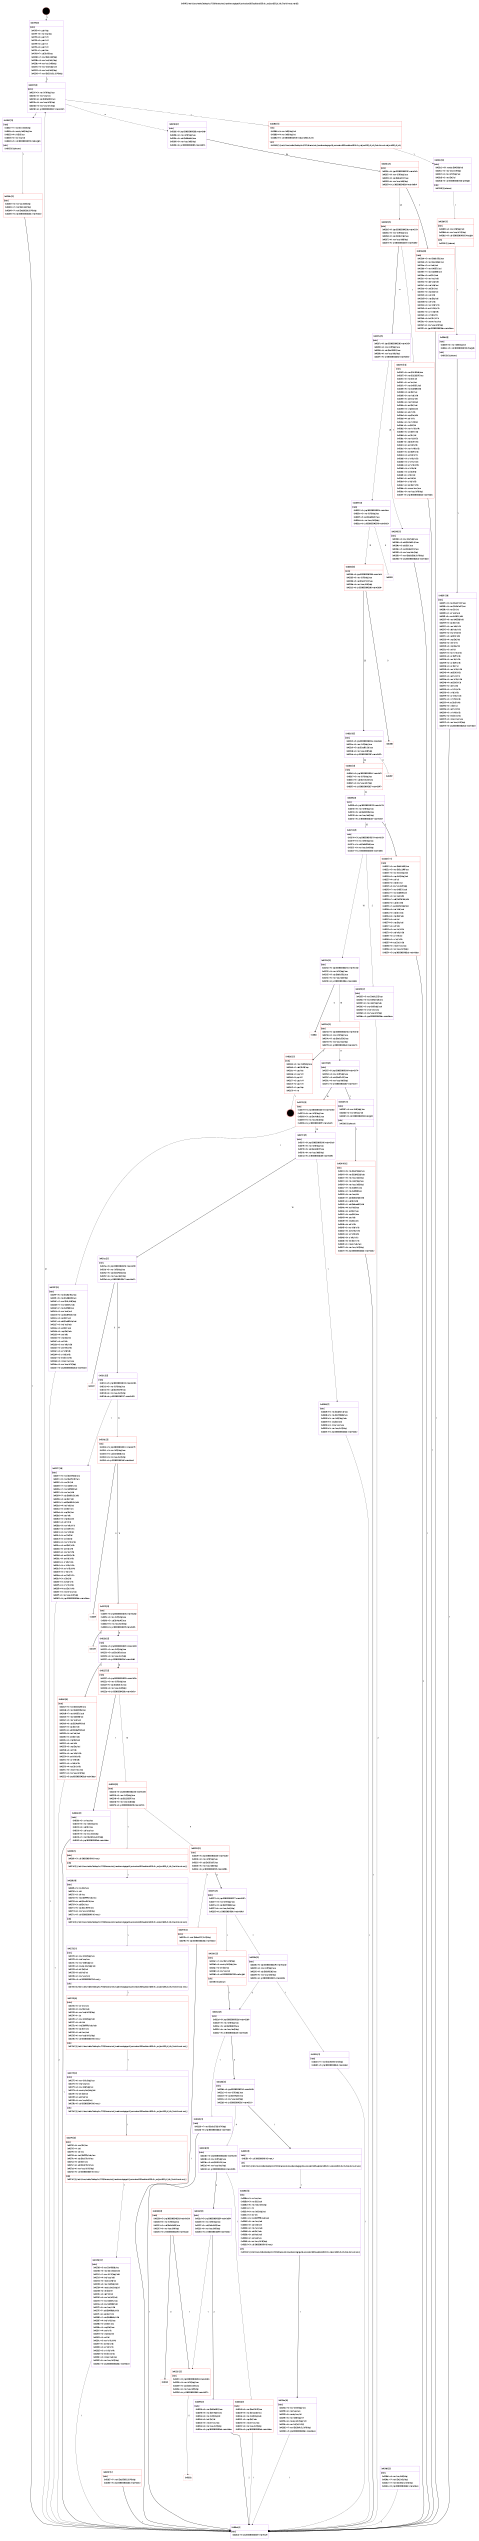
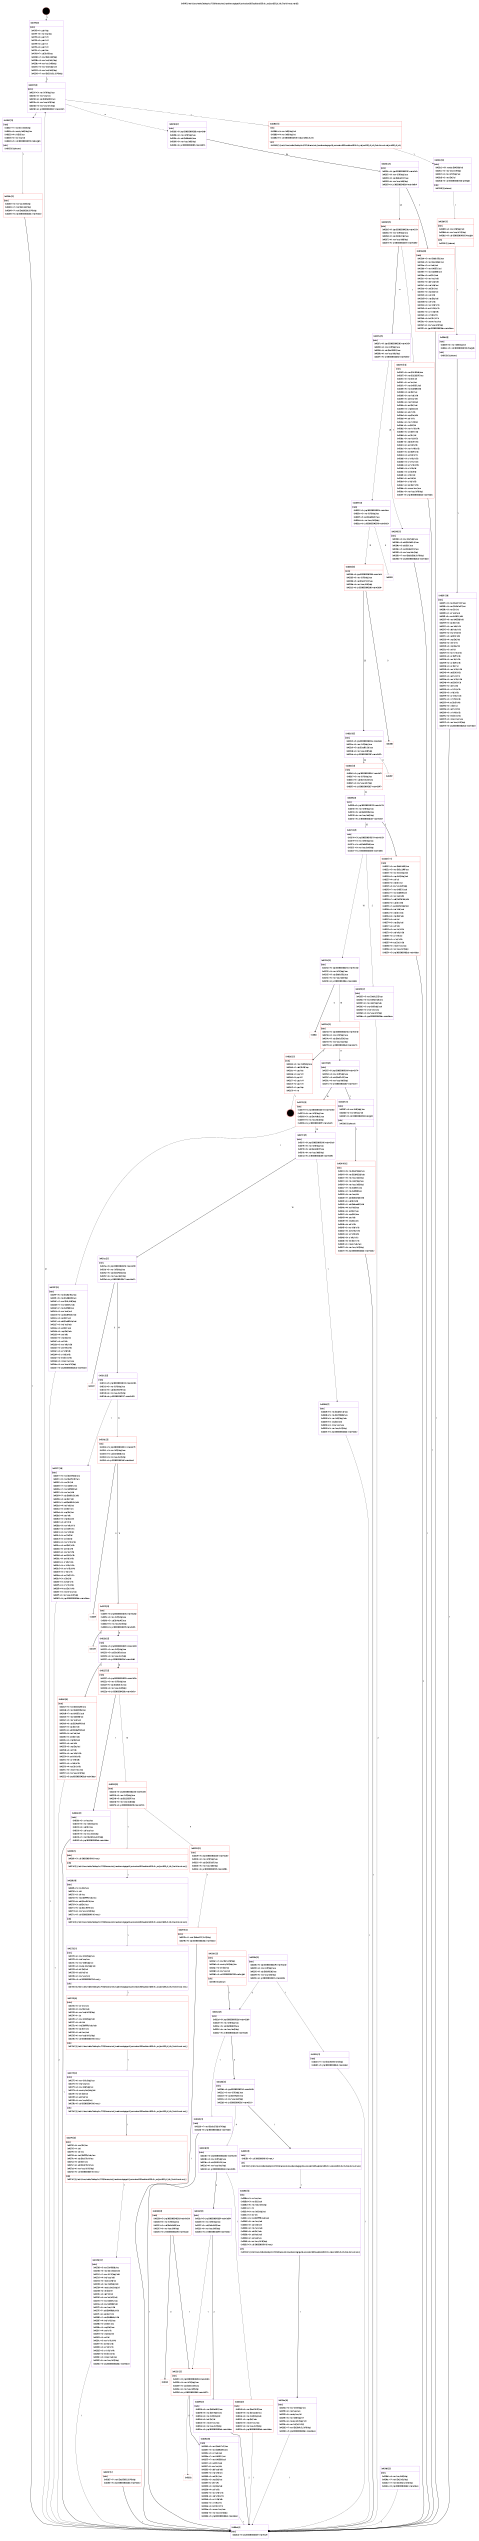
node "0x40204c [25]": color red -> purple
node "0x402272 [25]": removed
node "0x402862 [83]": added
